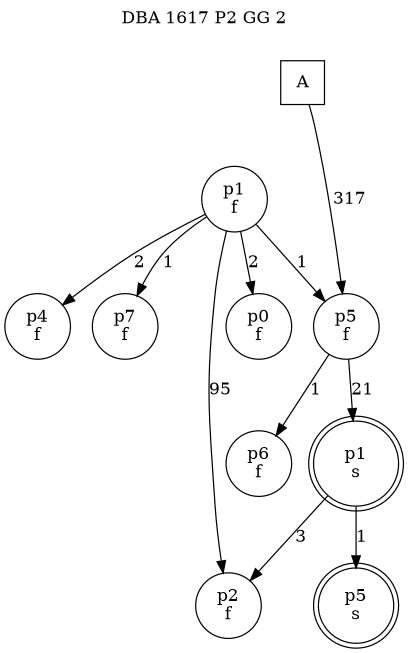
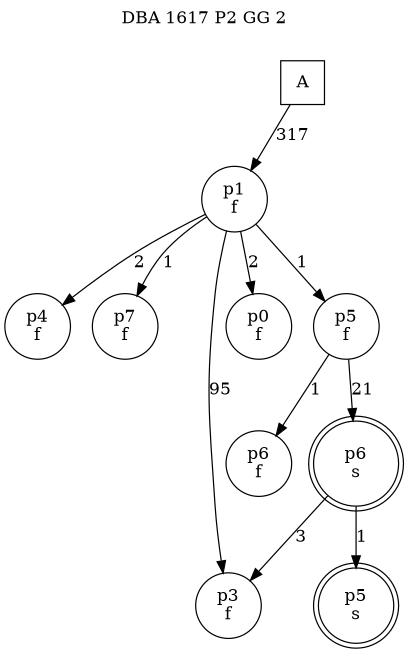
edge "A" -> "p5 f": now "A" -> "p1 f"
node "p1 s": label "p1 s" -> "p6 s"
node "p2 f": label "p2 f" -> "p3 f"
